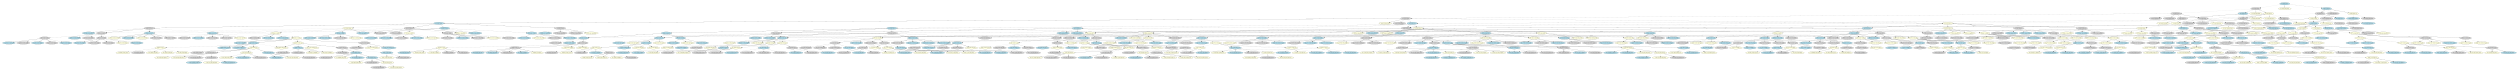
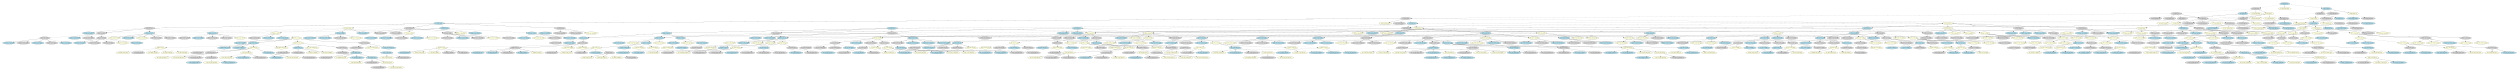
node "9 7 5 3 3 1 0 h:(14,5)": removed
node "12 10 4 3 3 0 0 h:(10,6)": added
node "14 13 6 6 3 3 1 h:(13,4)": added
